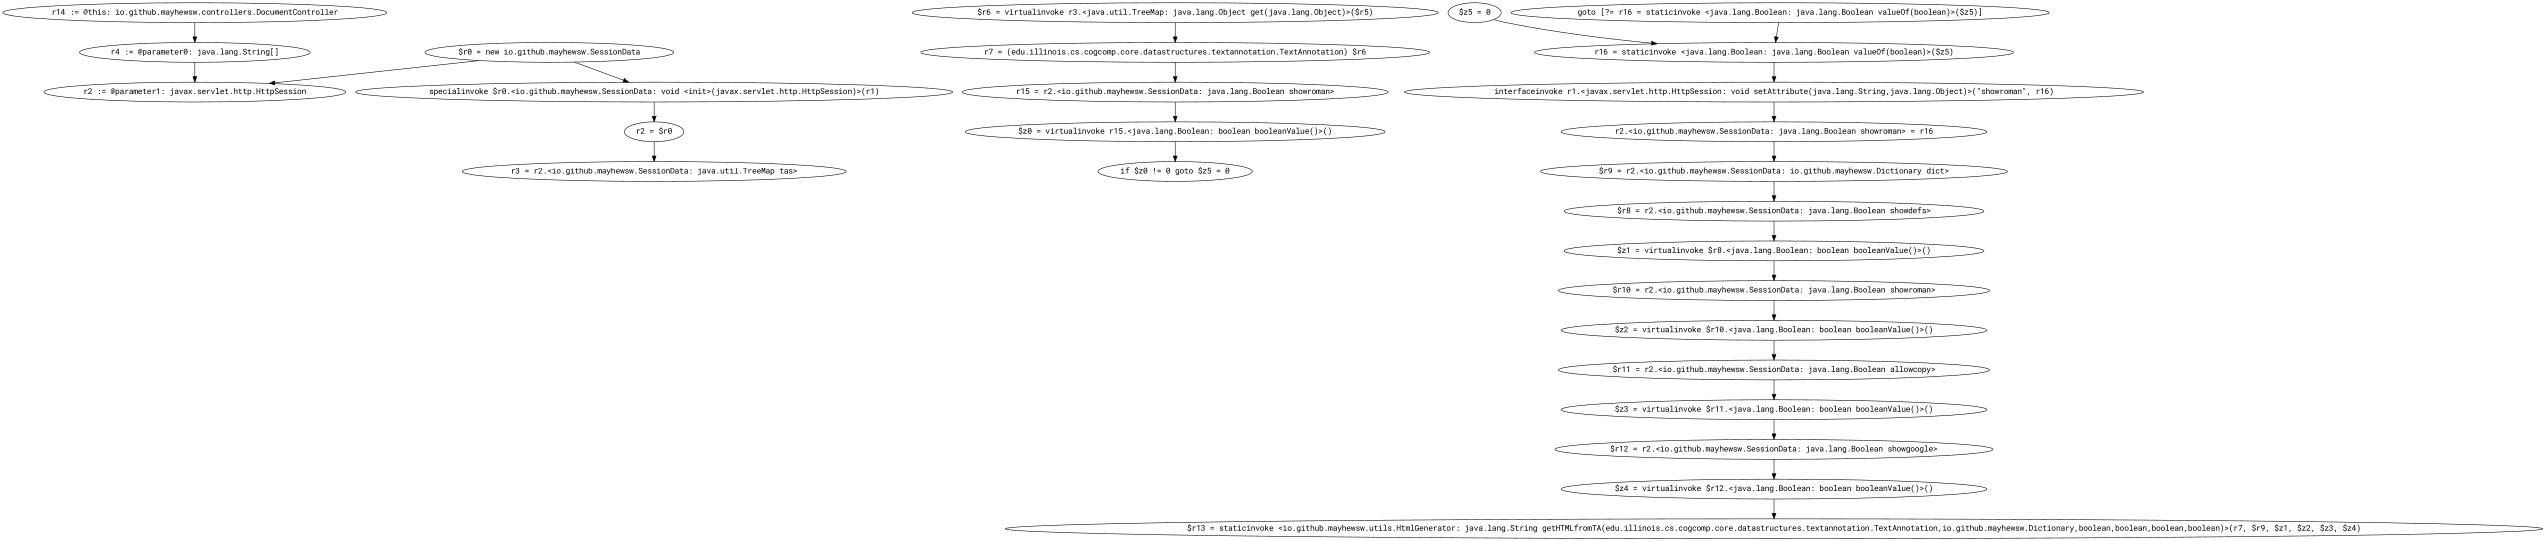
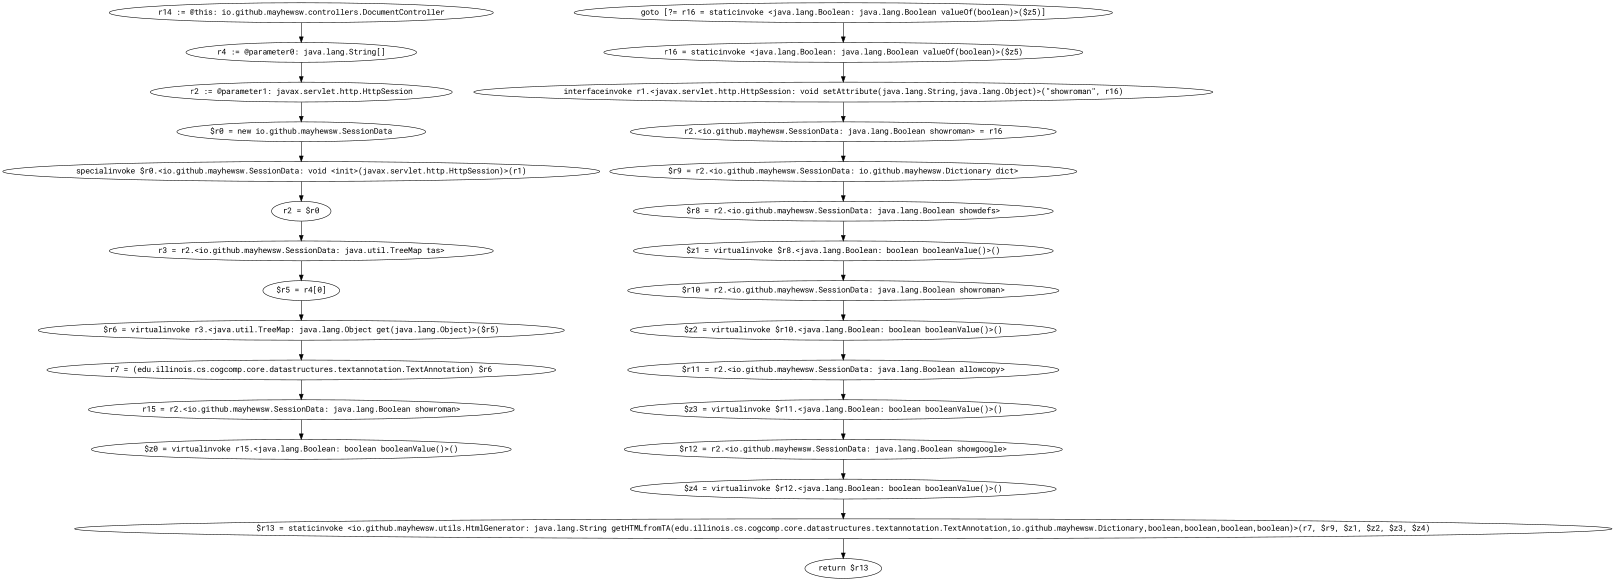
node "$z5 = 0": removed
edge "$r0 = new io.github.mayhewsw.SessionData" -> "r2 := @parameter1: javax.servlet.http.HttpSession": reversed
node "if $z0 != 0 goto $z5 = 0": removed
node "$r5 = r4[0]": added
node "return $r13": added
